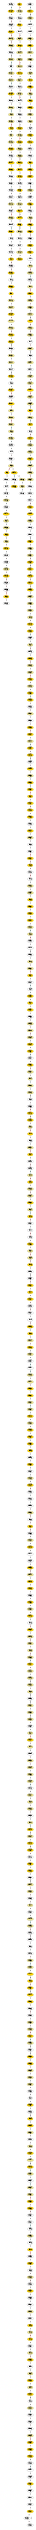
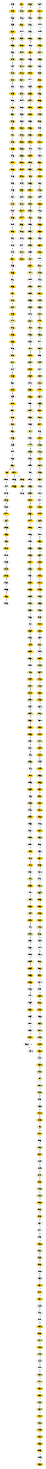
node "id_134": removed
